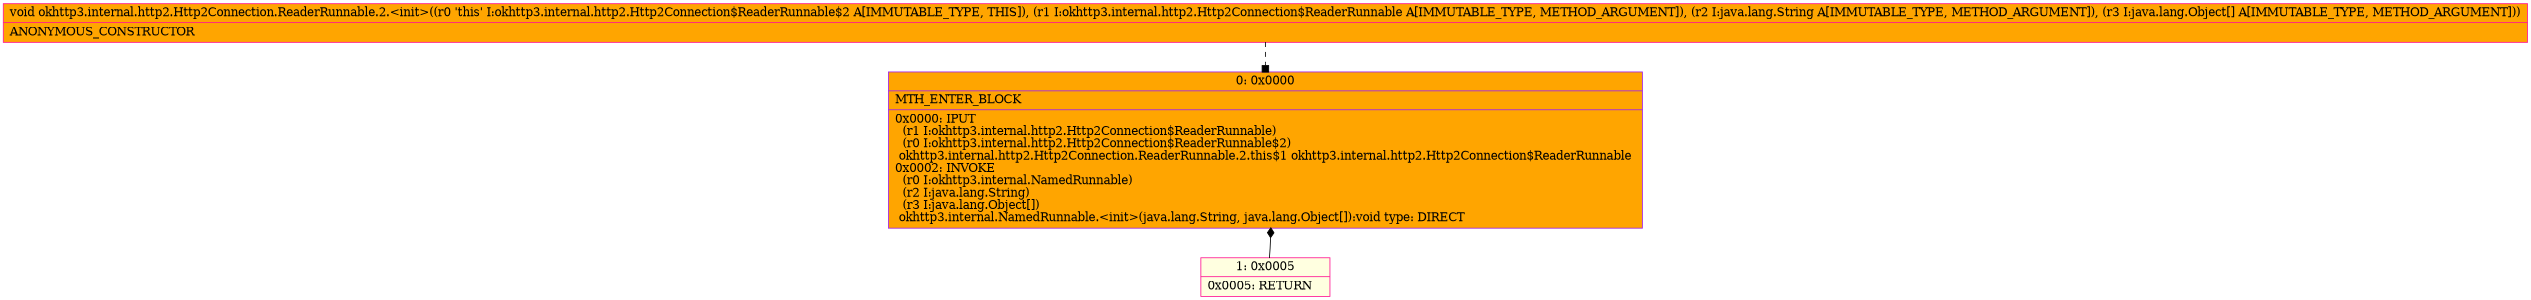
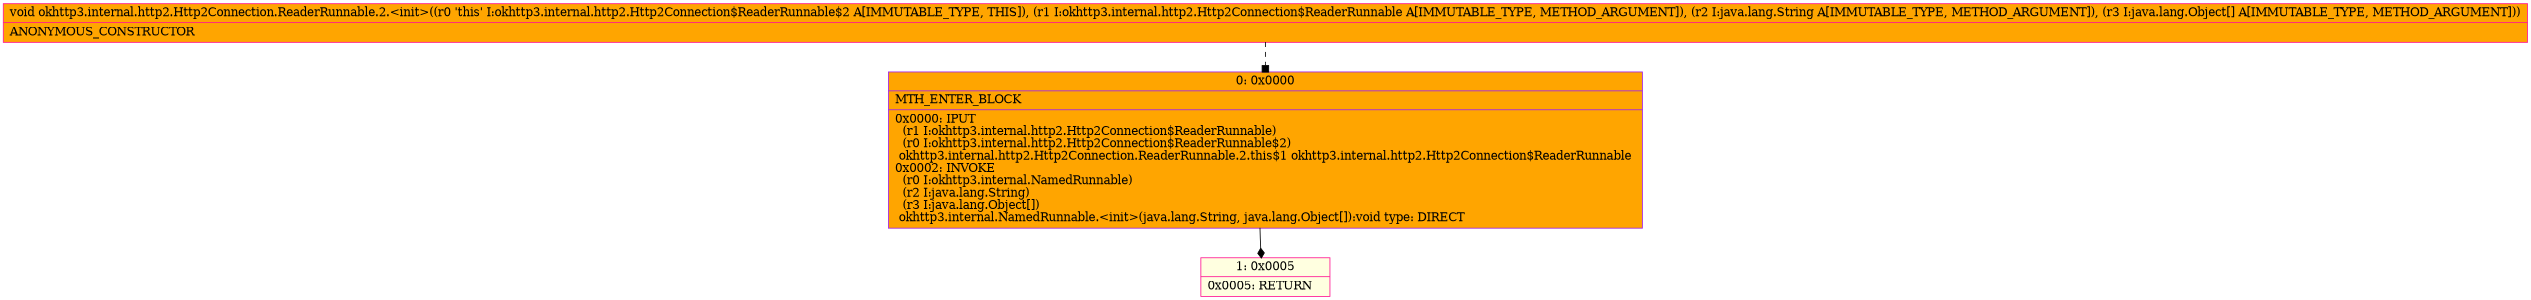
edge "1: 0x0005" -> "0: 0x0000": reversed
